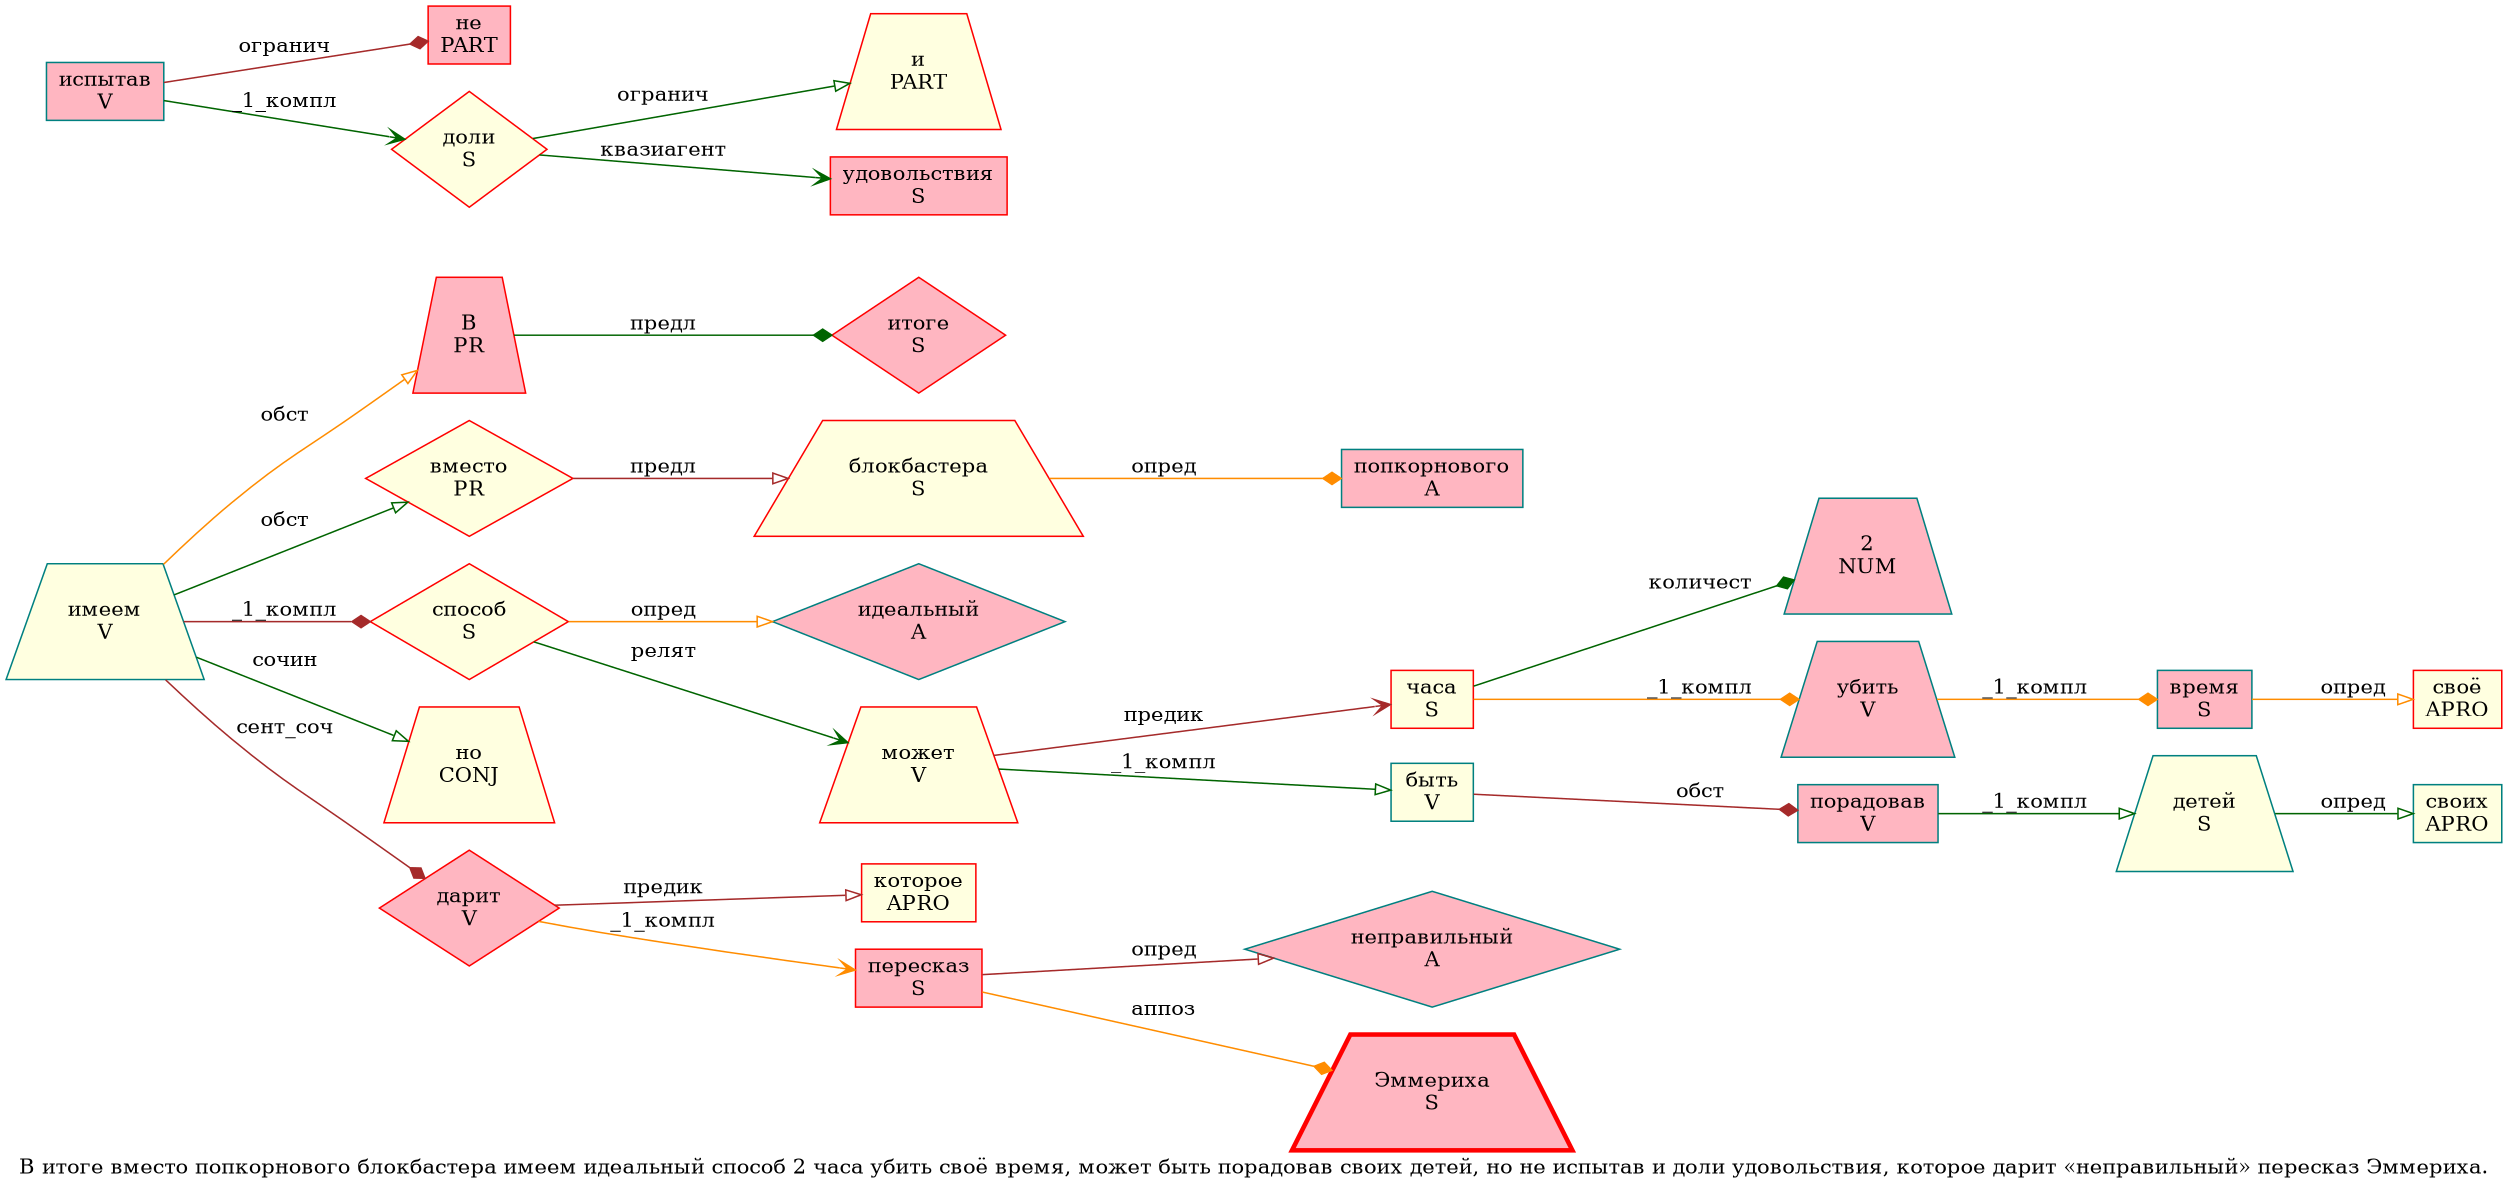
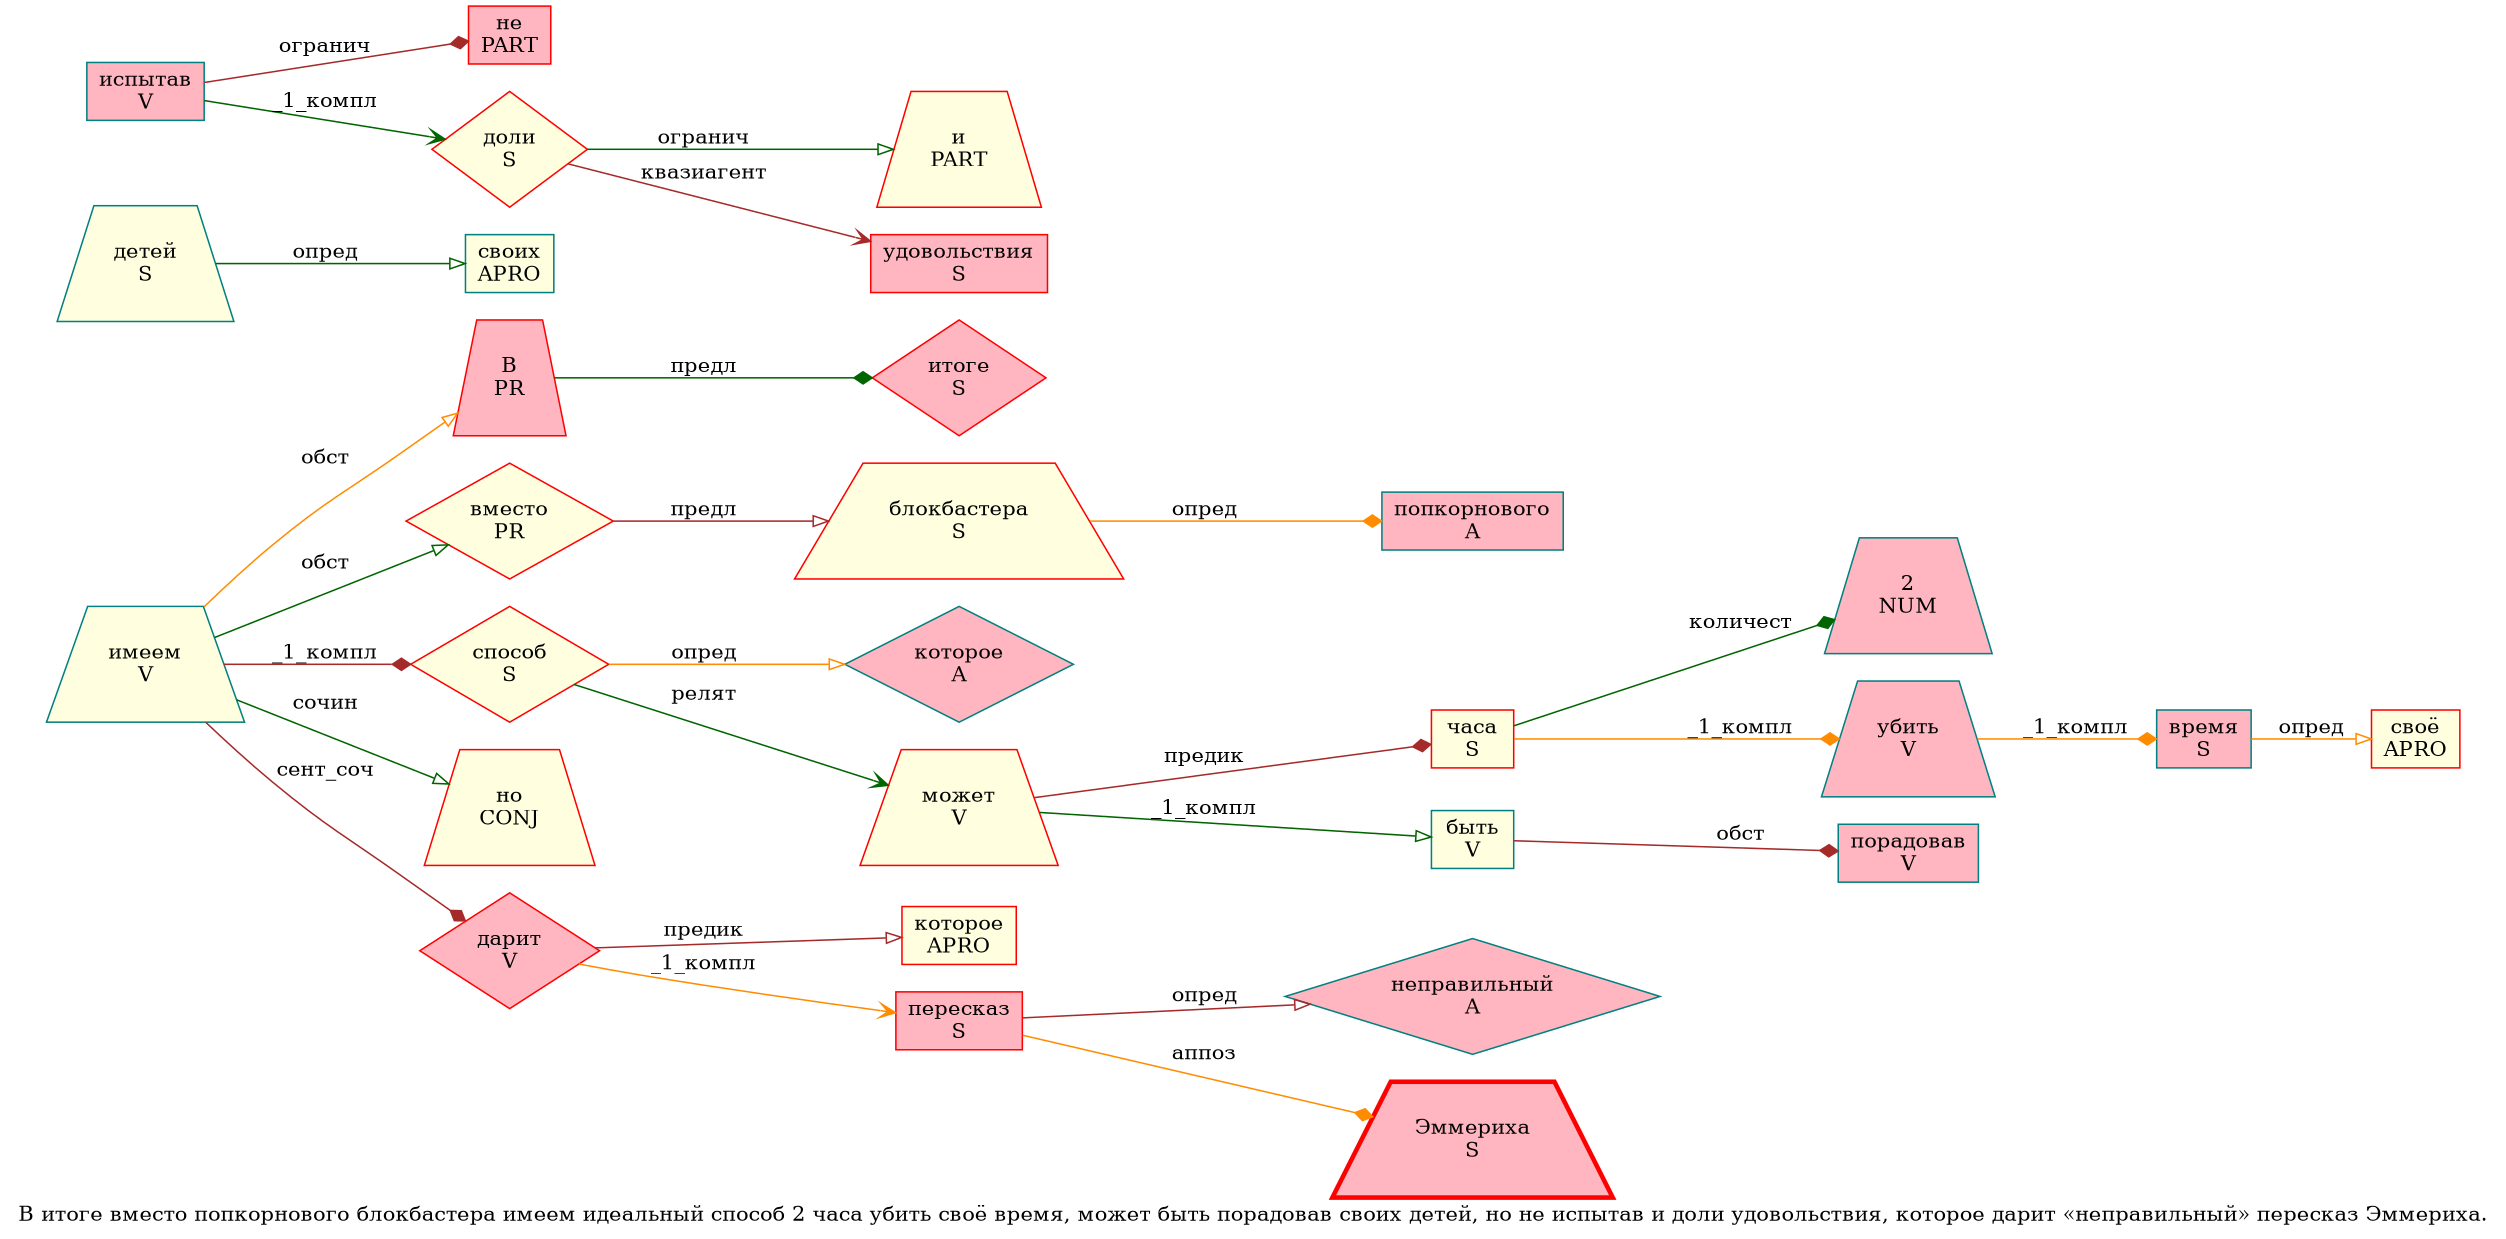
edge "доли S" -> "удовольствия S": color darkgreen -> brown
node "идеальный A": label "идеальный A" -> "которое A"
edge "может V" -> "часа S": arrowhead vee -> diamond
edge "порадовав V" -> "детей S": removed, label "_1_компл"
